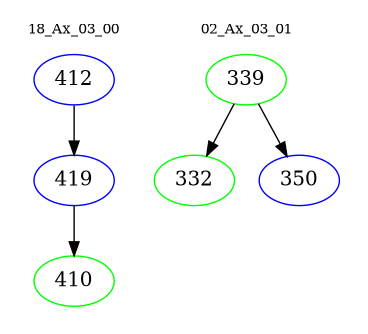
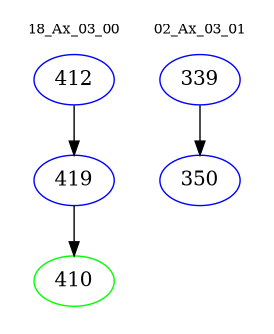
node "339": color green -> blue
node "332": removed
